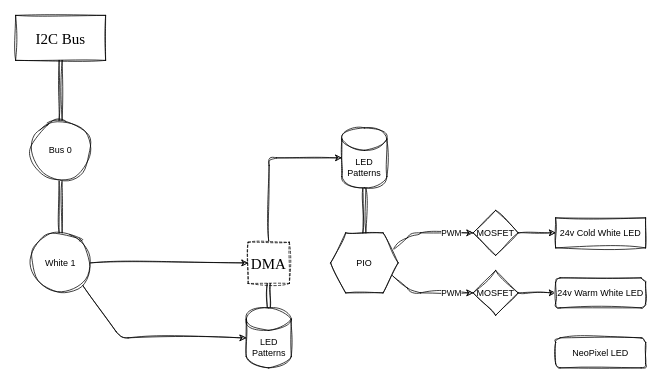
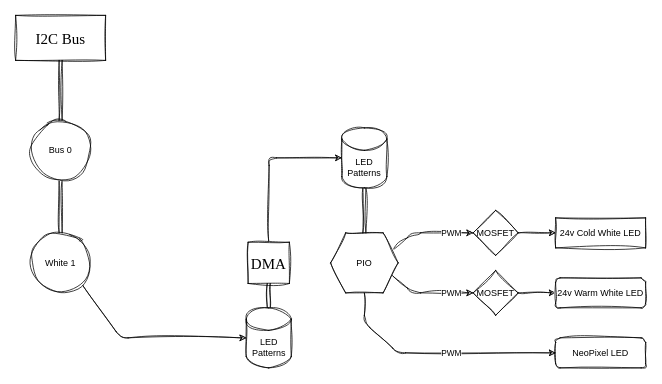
edge "White 1" -> "DMA": removed
node "DMA": style dashed -> solid
edge "PIO" -> "NeoPixel LED": added, label "PWM"
